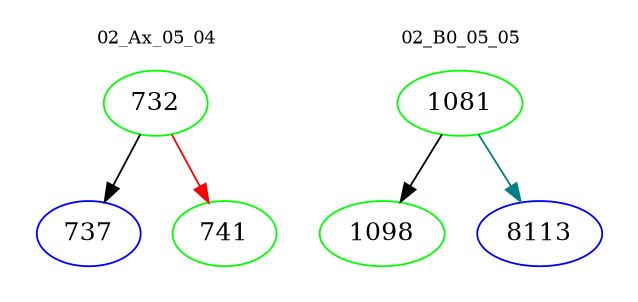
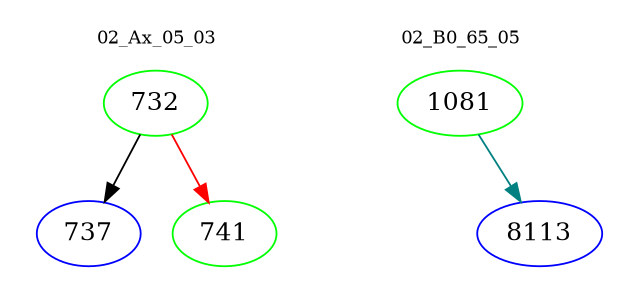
cluster "02_Ax_05_04": label "02_Ax_05_04" -> "02_Ax_05_03"
cluster "02_B0_05_05": label "02_B0_05_05" -> "02_B0_65_05"
node "1098": removed
